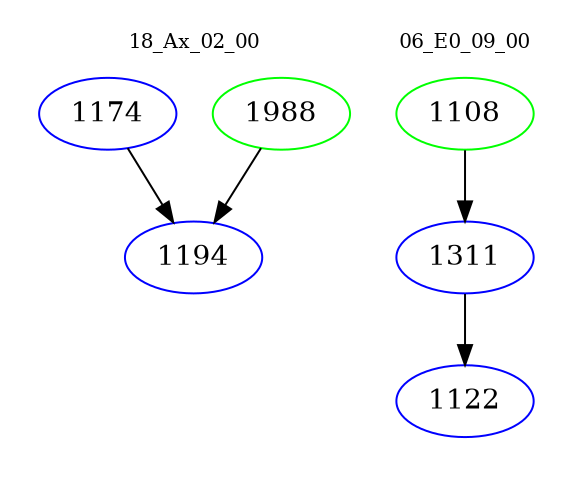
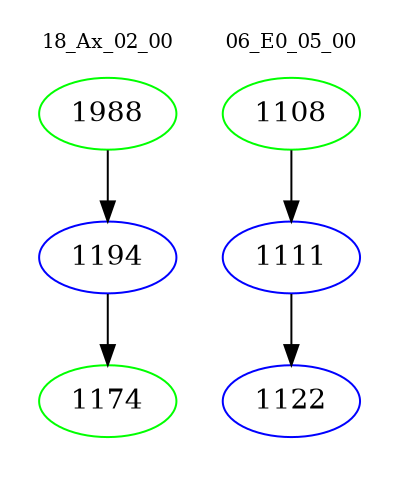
cluster "06_E0_09_00": label "06_E0_09_00" -> "06_E0_05_00"
node "1174": color blue -> green
edge "1174" -> "1194": reversed
node "1311": label "1311" -> "1111"
